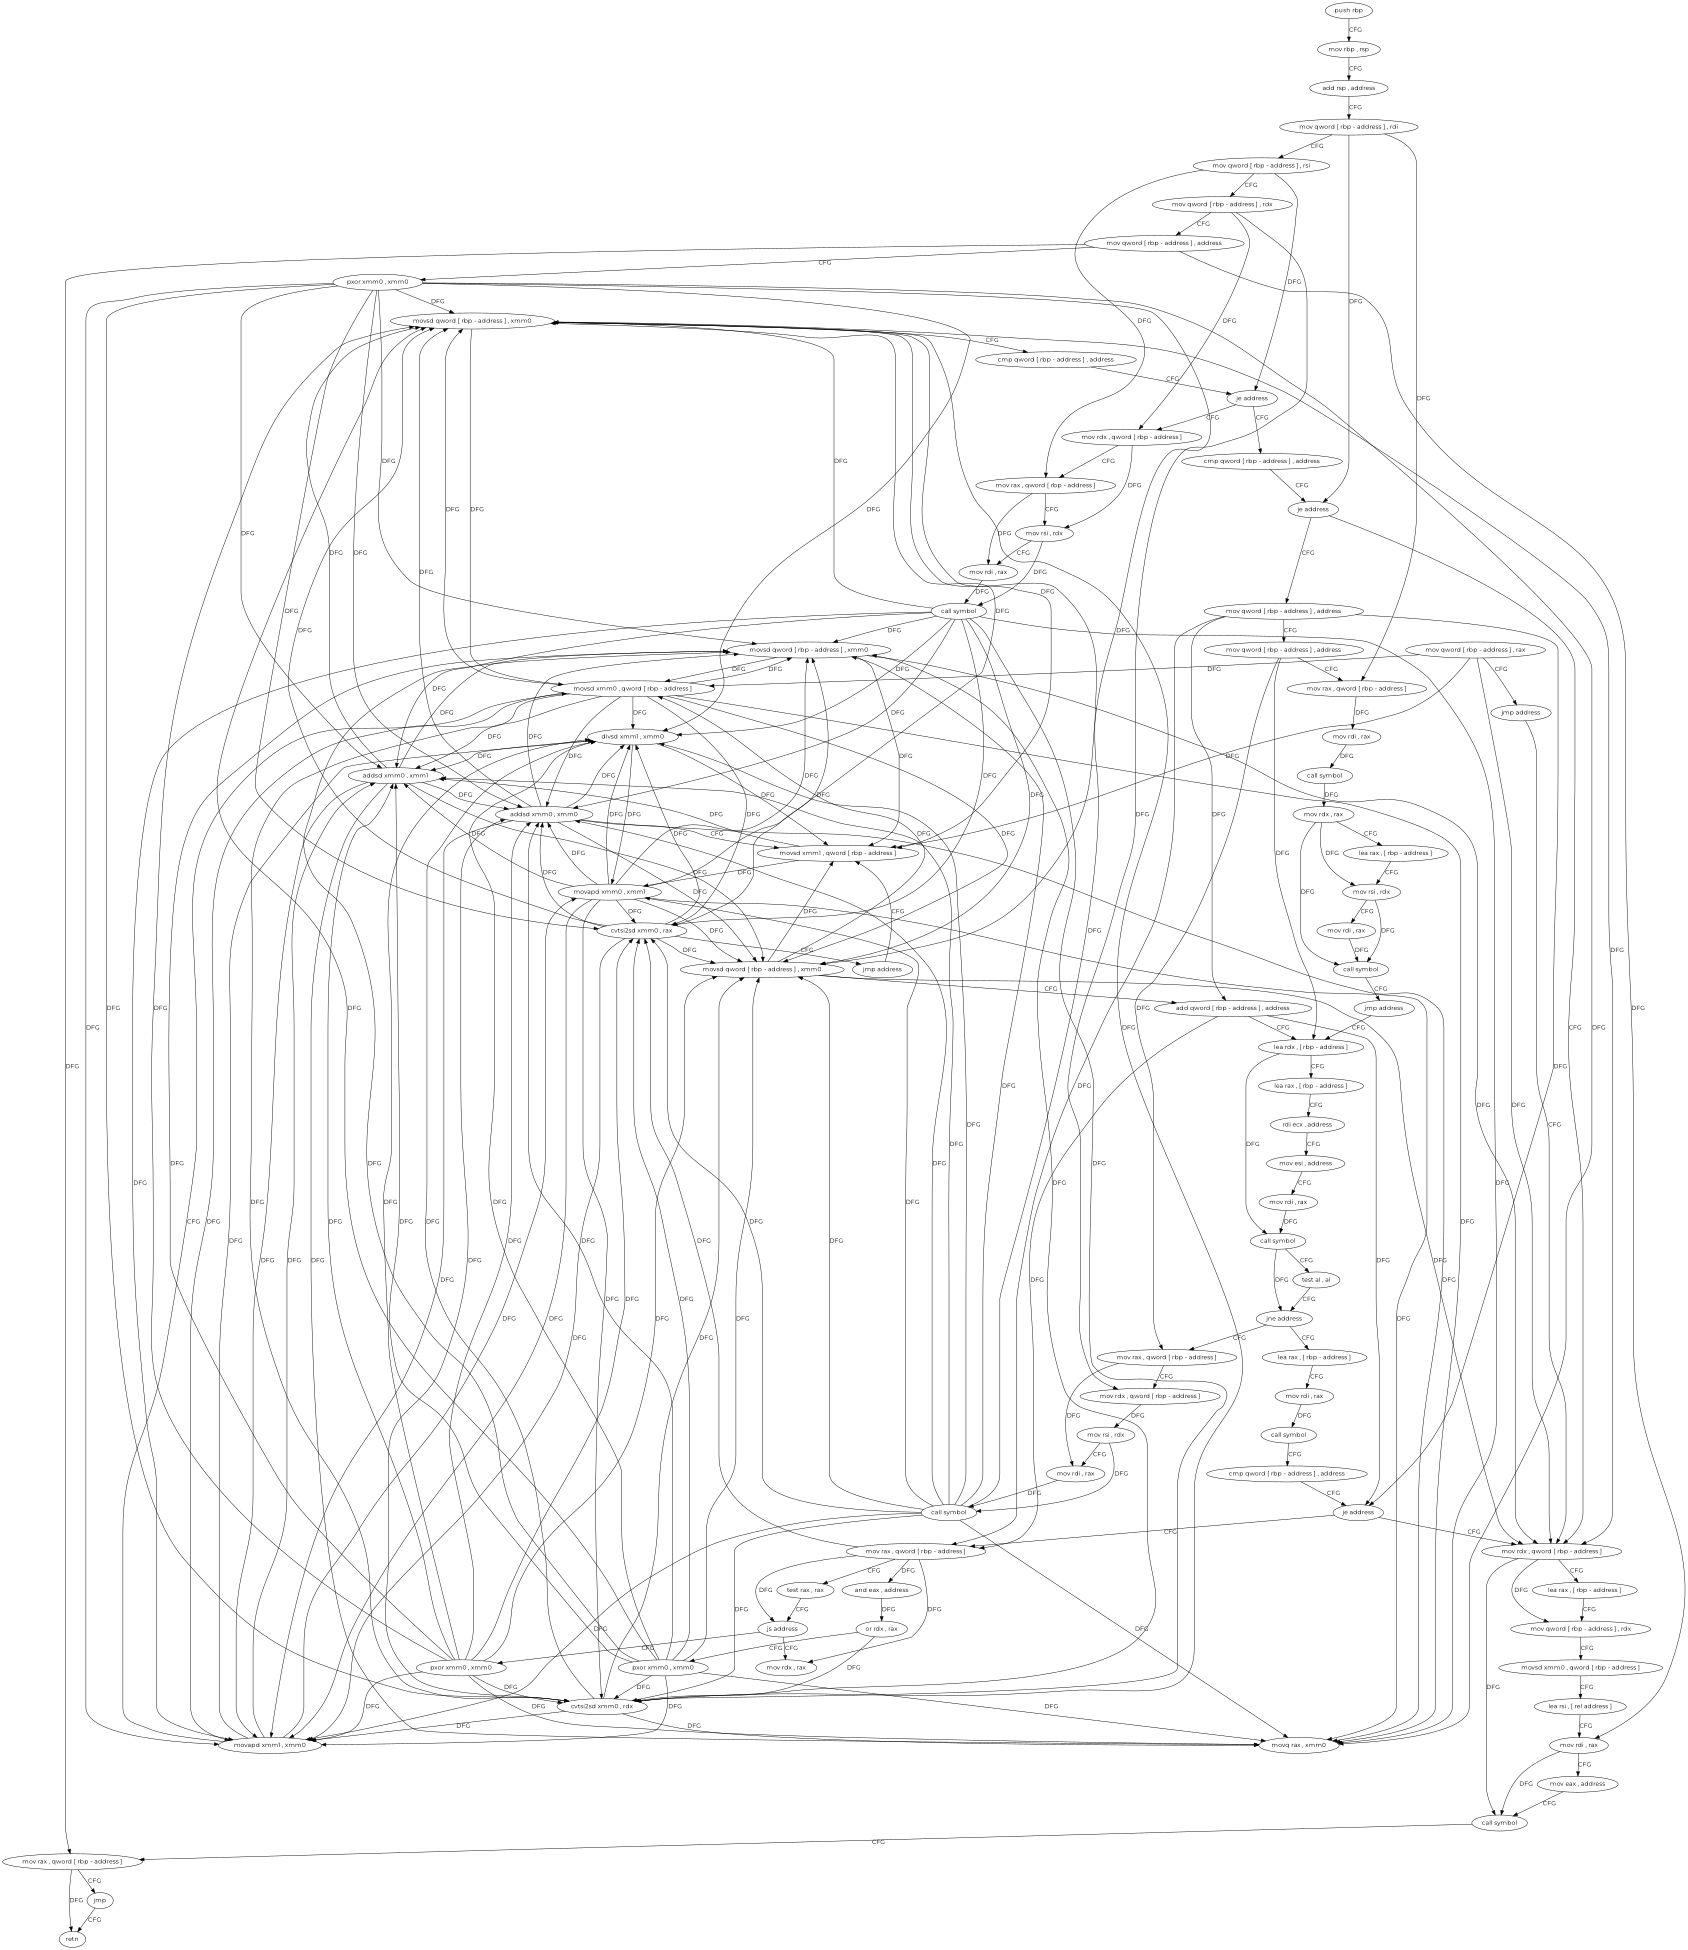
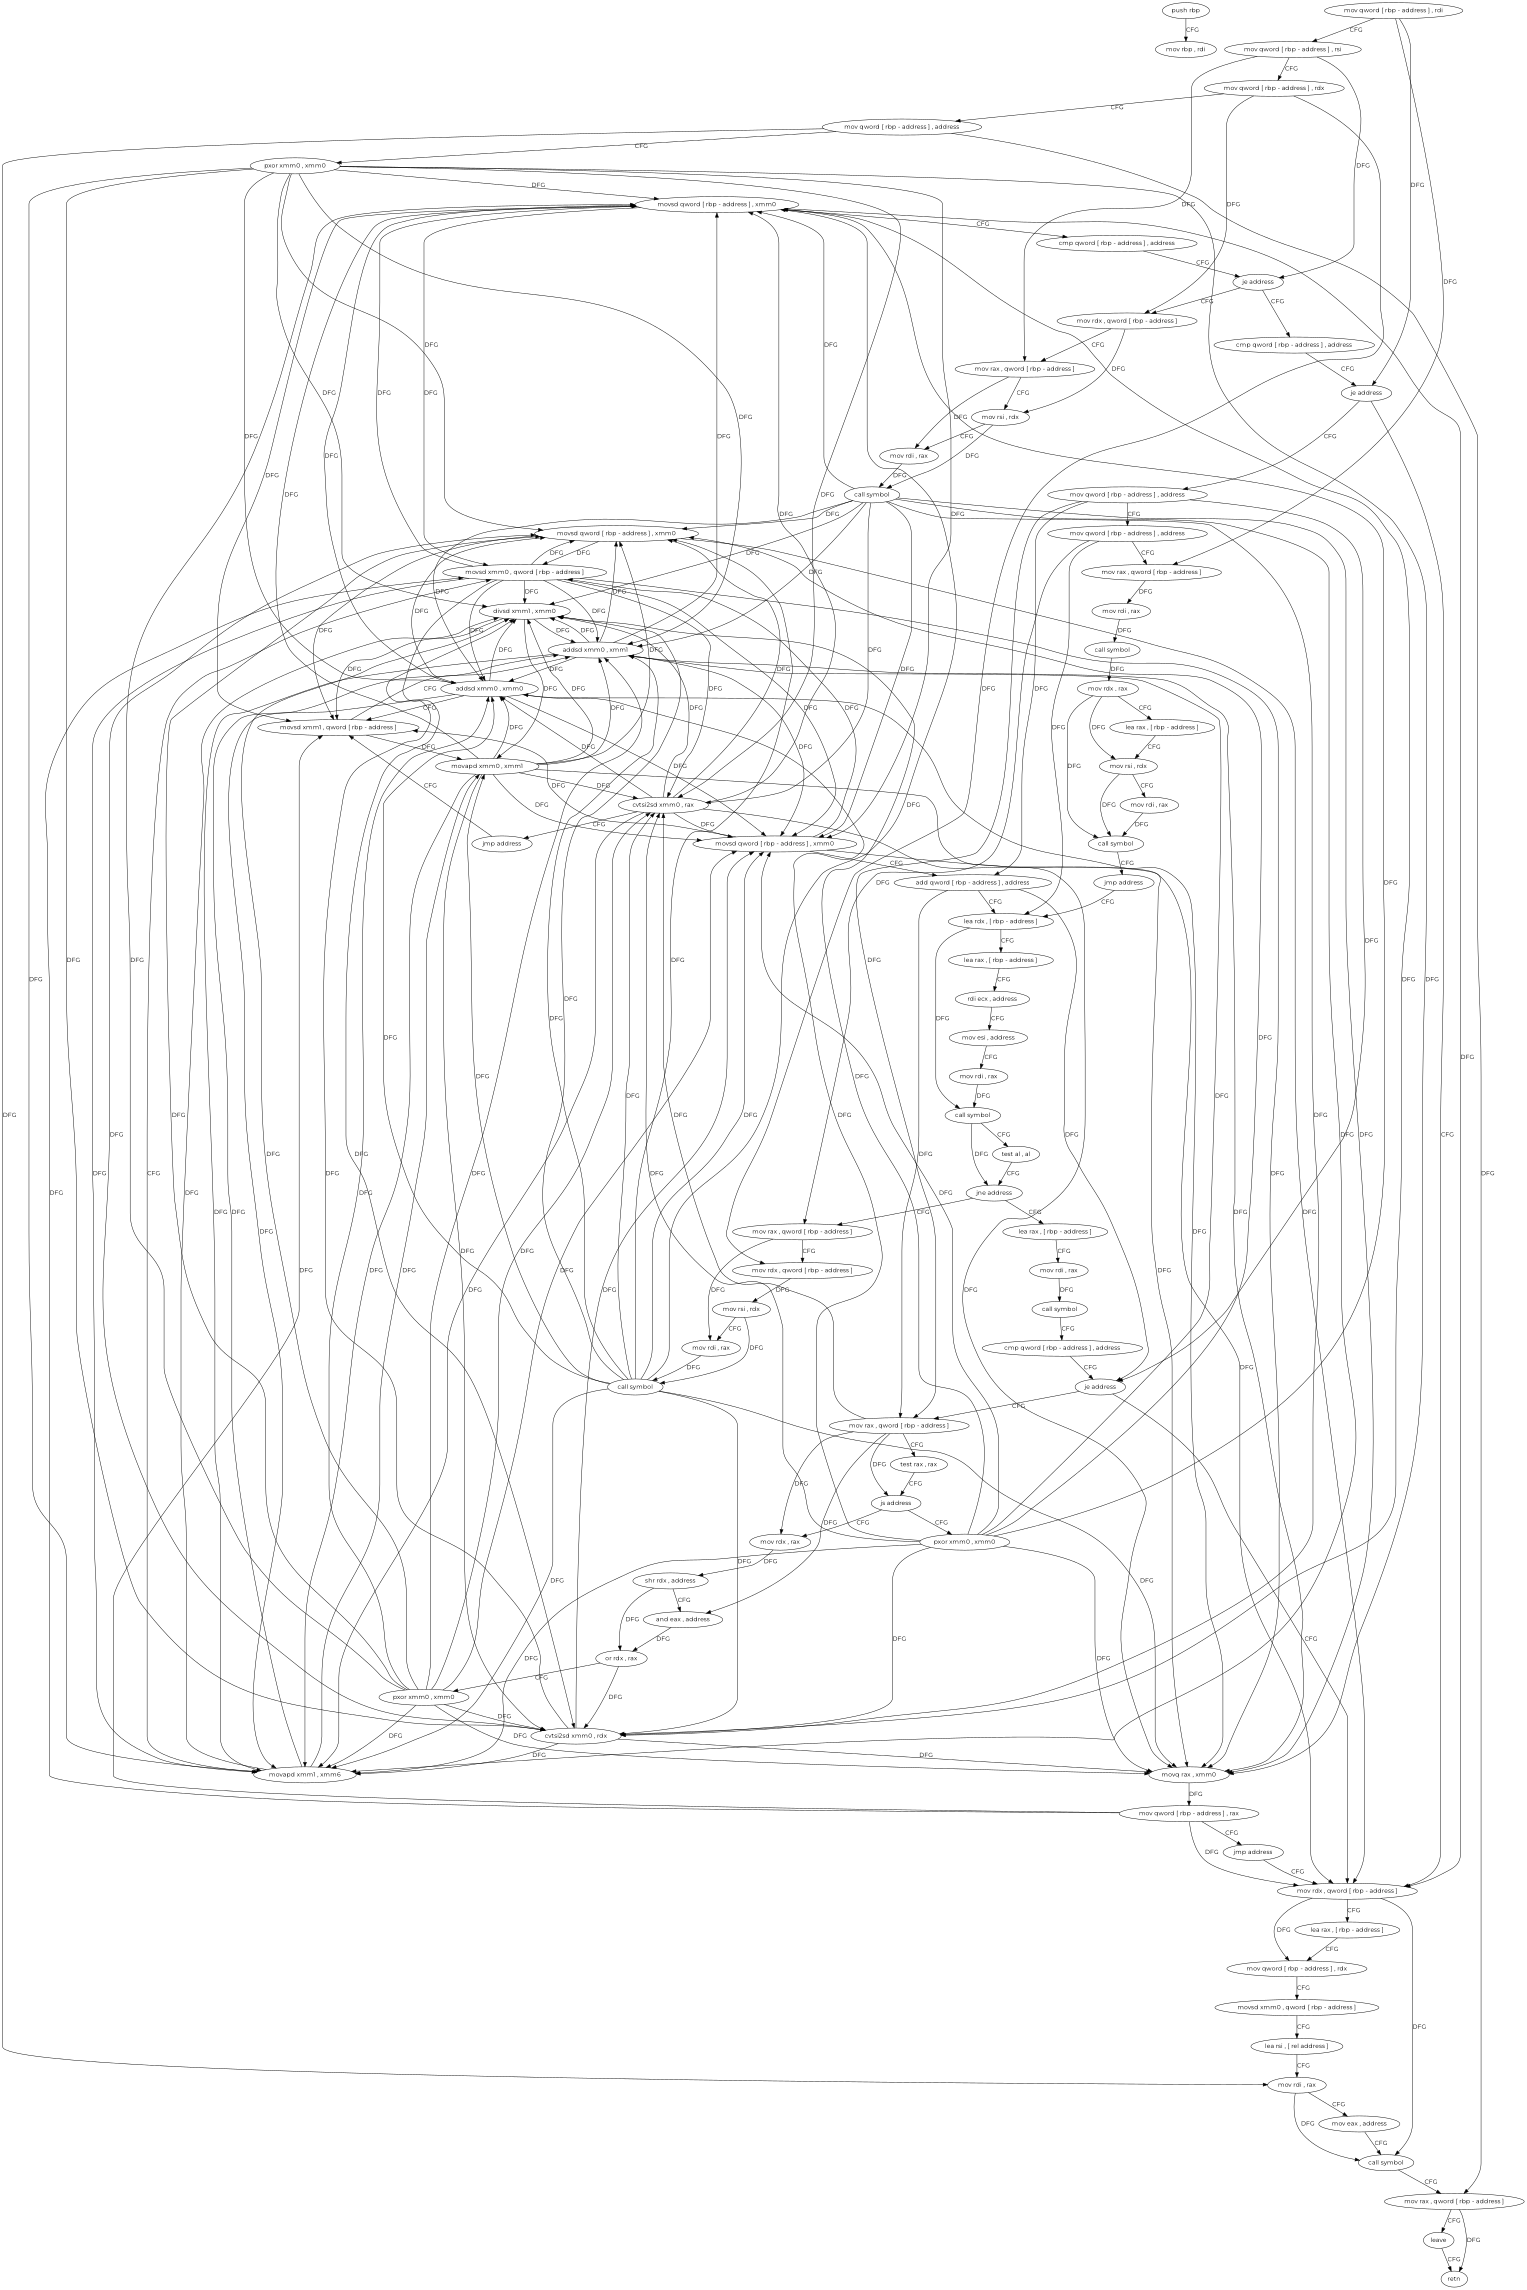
node "mov rbp , rsp": label "mov rbp , rsp" -> "mov rbp , rdi"
node "add rsp , address": removed
edge "addsd xmm0 , xmm1" -> "divsd xmm1 , xmm0": added, label "DFG"
edge "movsd xmm1 , qword [ rbp - address ]" -> "addsd xmm0 , xmm1": label "DFG" -> "CFG"
edge "cvtsi2sd xmm0 , rax" -> "movq rax , xmm0": added, label "DFG"
edge "cvtsi2sd xmm0 , rdx" -> "addsd xmm0 , xmm0": removed, label "DFG"
node "shr rdx , address": added
node "movapd xmm1 , xmm0": label "movapd xmm1 , xmm0" -> "movapd xmm1 , xmm6"
edge "movq rax , xmm0" -> "mov qword [ rbp - address ] , rax": added, label "DFG"
node "jmp": label "jmp" -> "leave"
